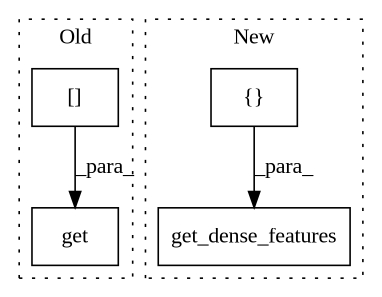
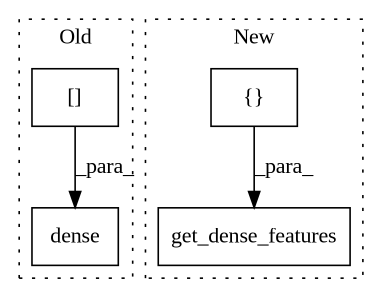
node "get": label "get" -> "dense"
